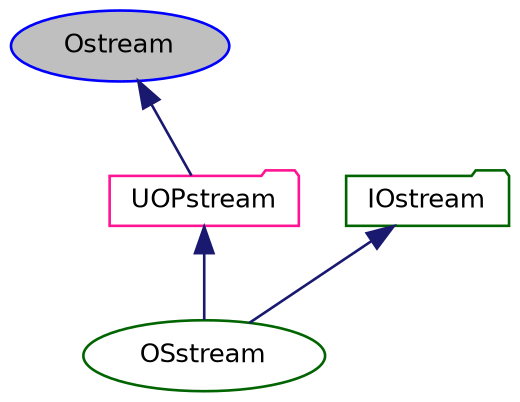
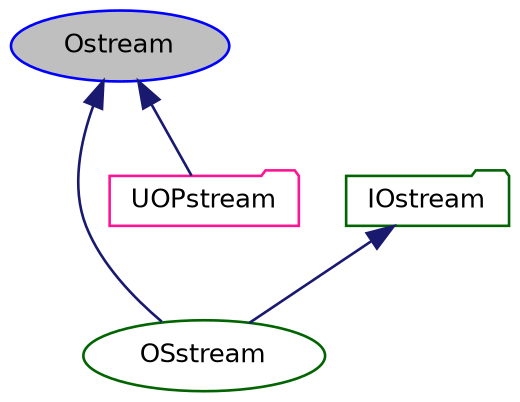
edge "OSstream" -> "UOPstream": now "OSstream" -> "Ostream"
